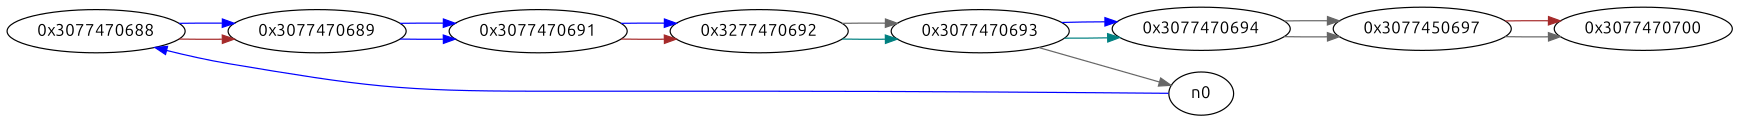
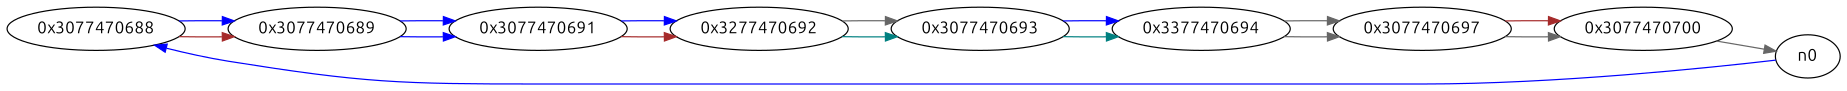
node "0x3077470694": label "0x3077470694" -> "0x3377470694"
node "0x3077450697": label "0x3077450697" -> "0x3077470697"
edge "0x3077470693" -> "n0": now "0x3077470700" -> "n0"
